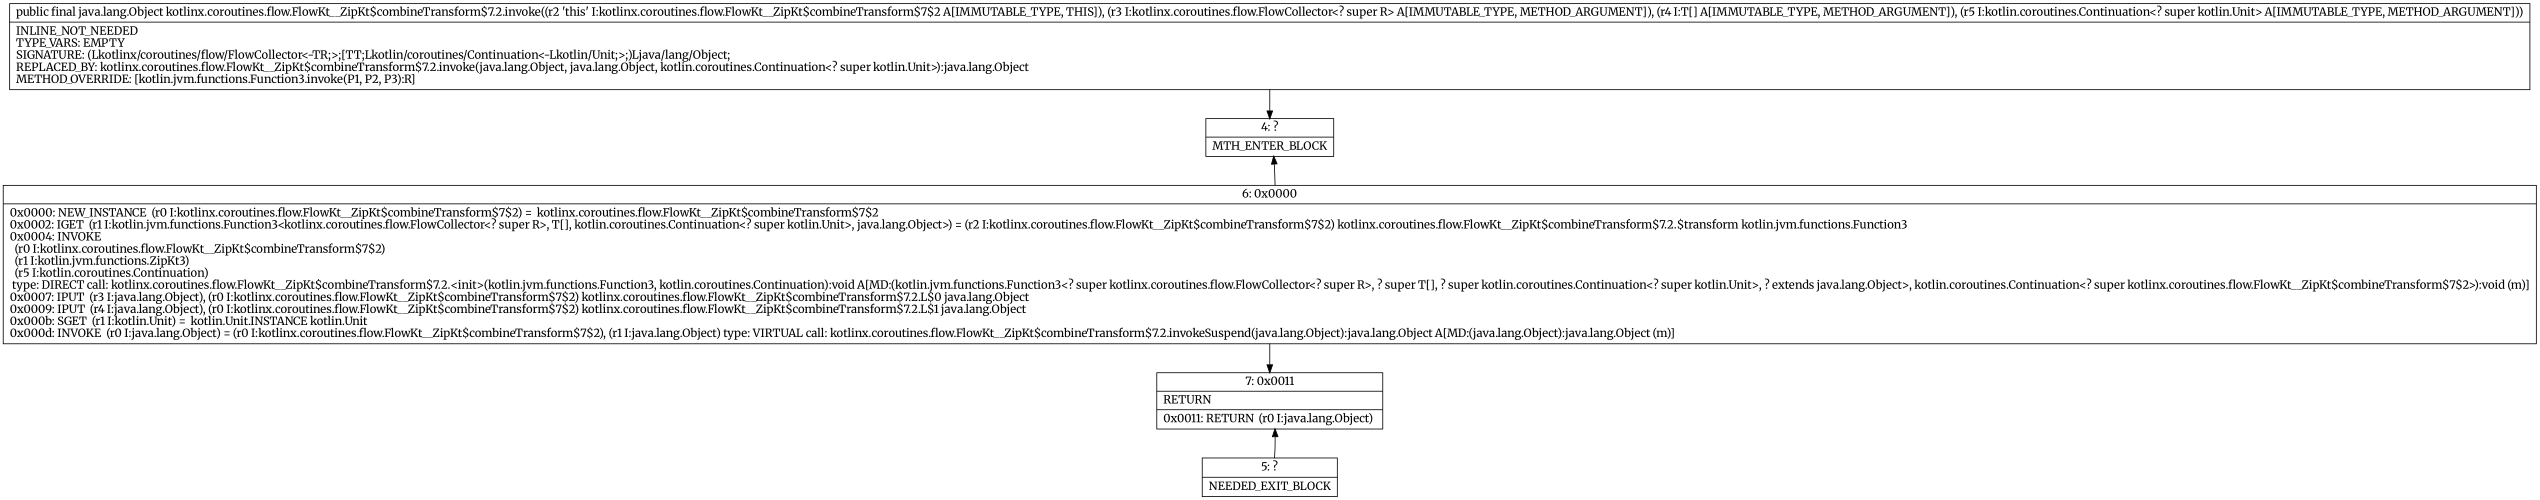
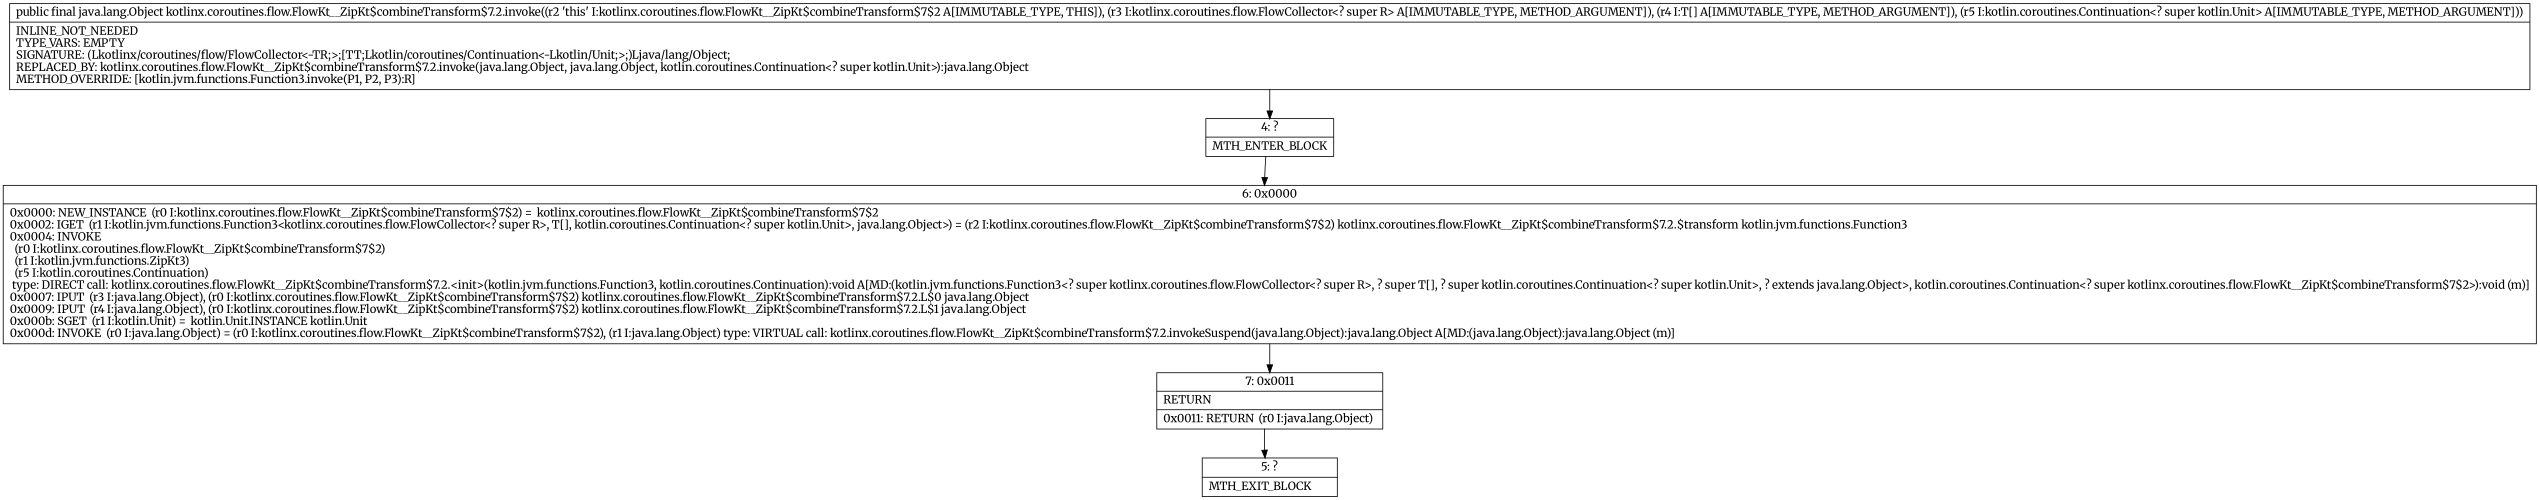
edge "6: 0x0000" -> "4: ?": reversed
edge "5: ?" -> "7: 0x0011": reversed
node "5: ?": text "NEEDED_EXIT_BLOCK" -> "MTH_EXIT_BLOCK"
